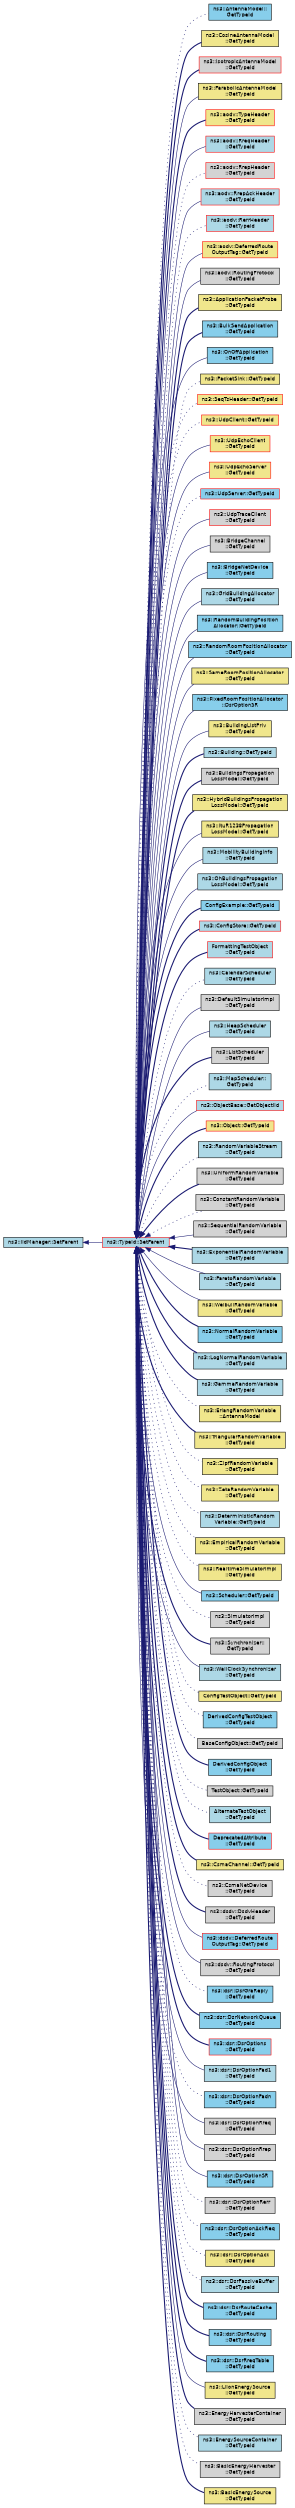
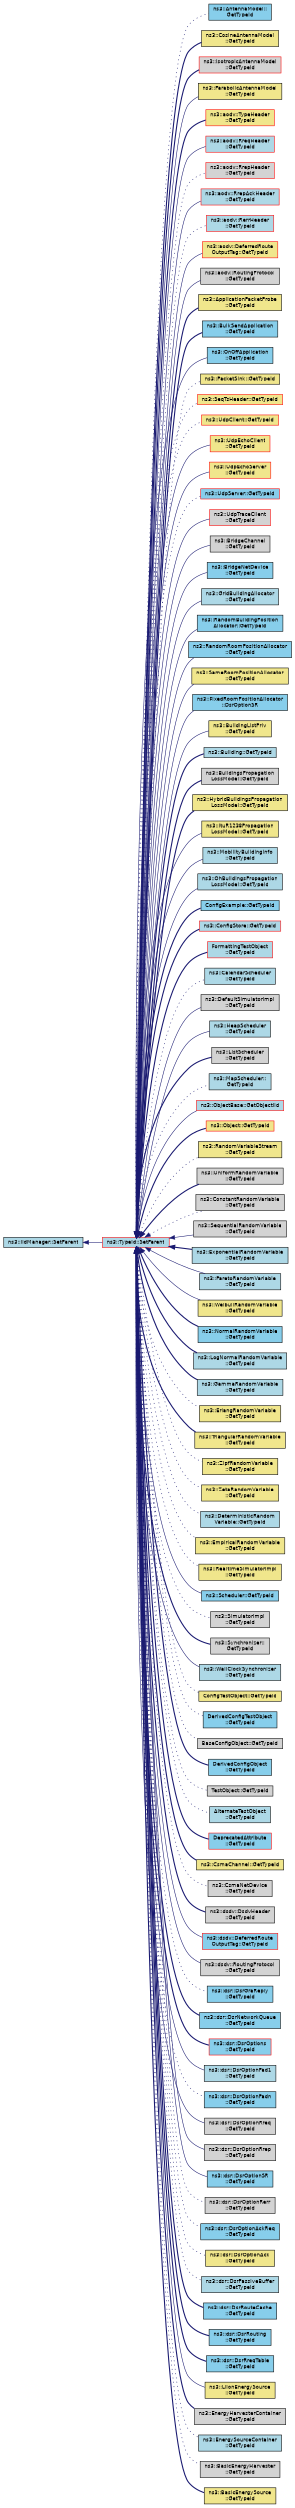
node "ns3::RandomVariableStream ::GetTypeId": fillcolor lightblue -> khaki
node "ns3::ErlangRandomVariable ::AntennaModel": label "ns3::ErlangRandomVariable ::AntennaModel" -> "ns3::ErlangRandomVariable ::GetTypeId"
